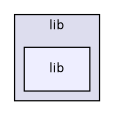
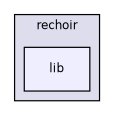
cluster "lib": label "lib" -> "rechoir"
